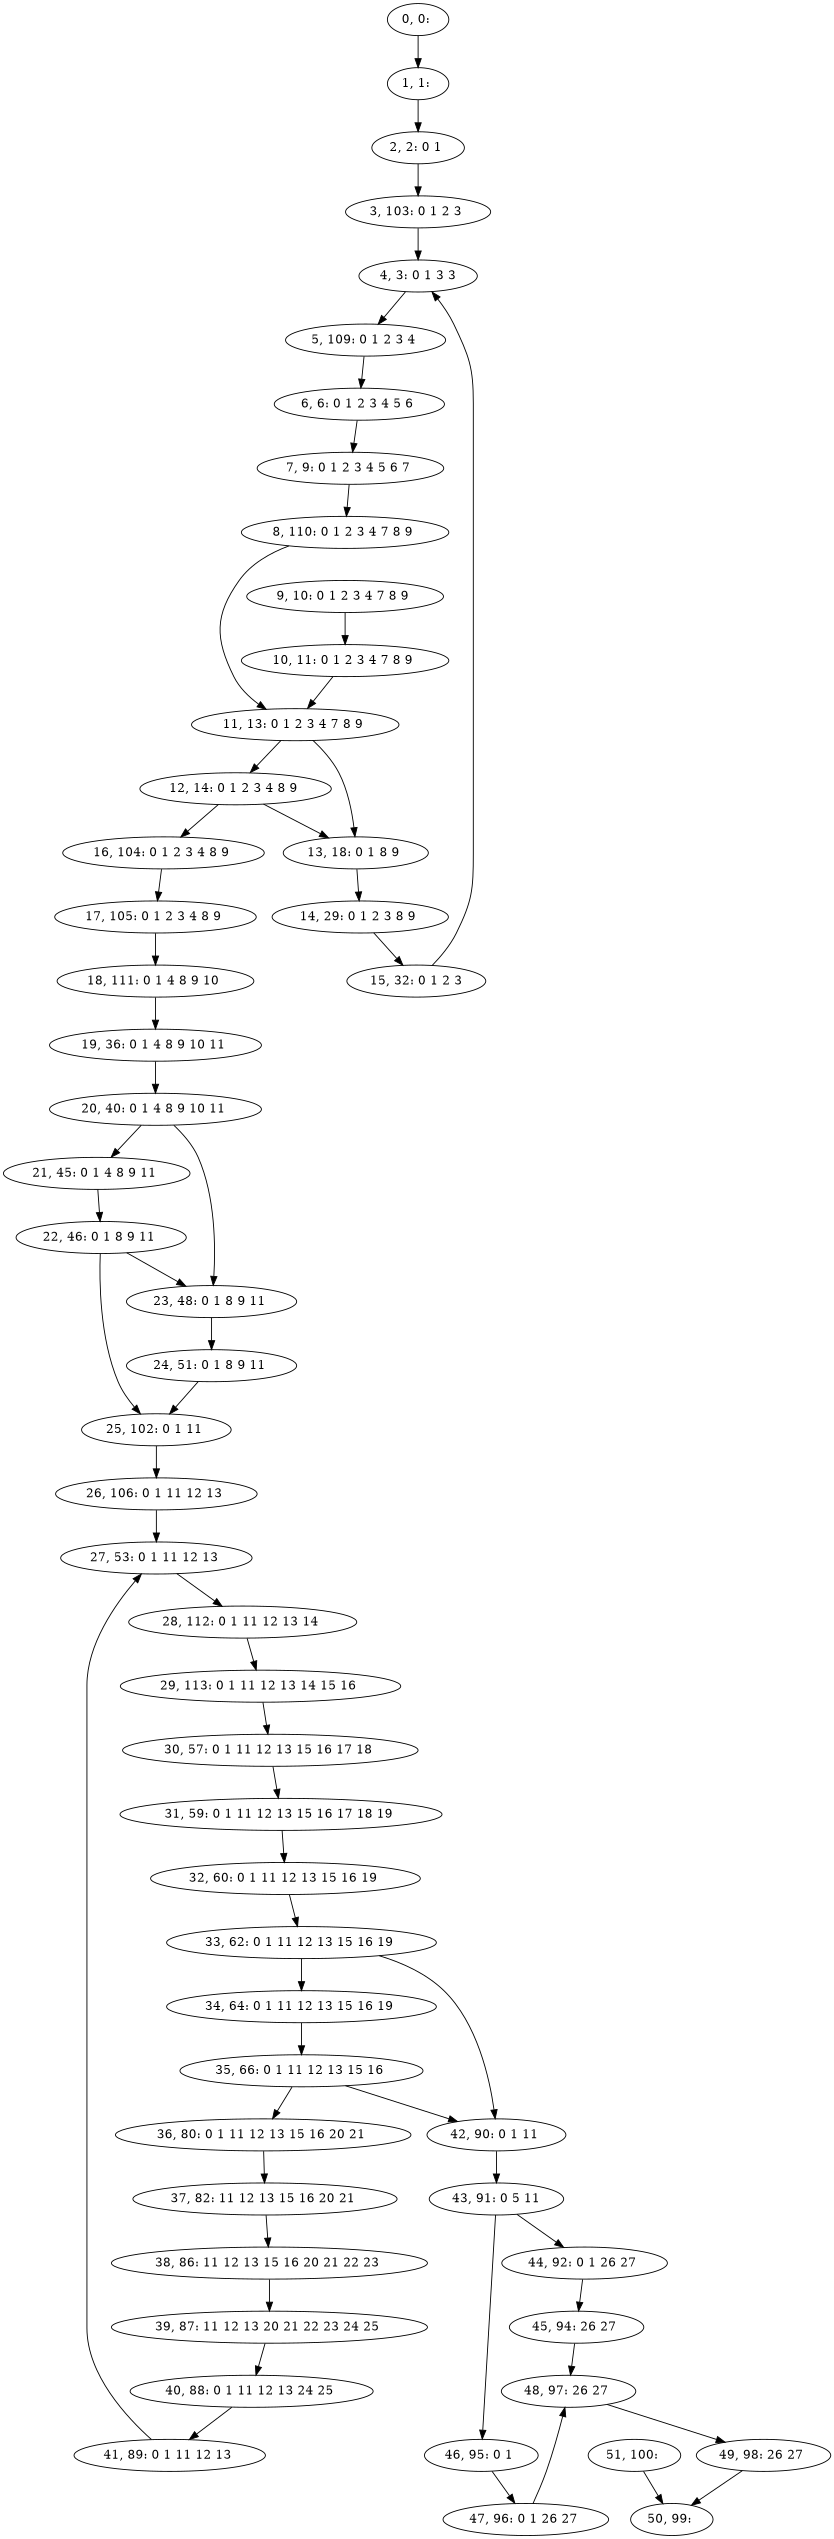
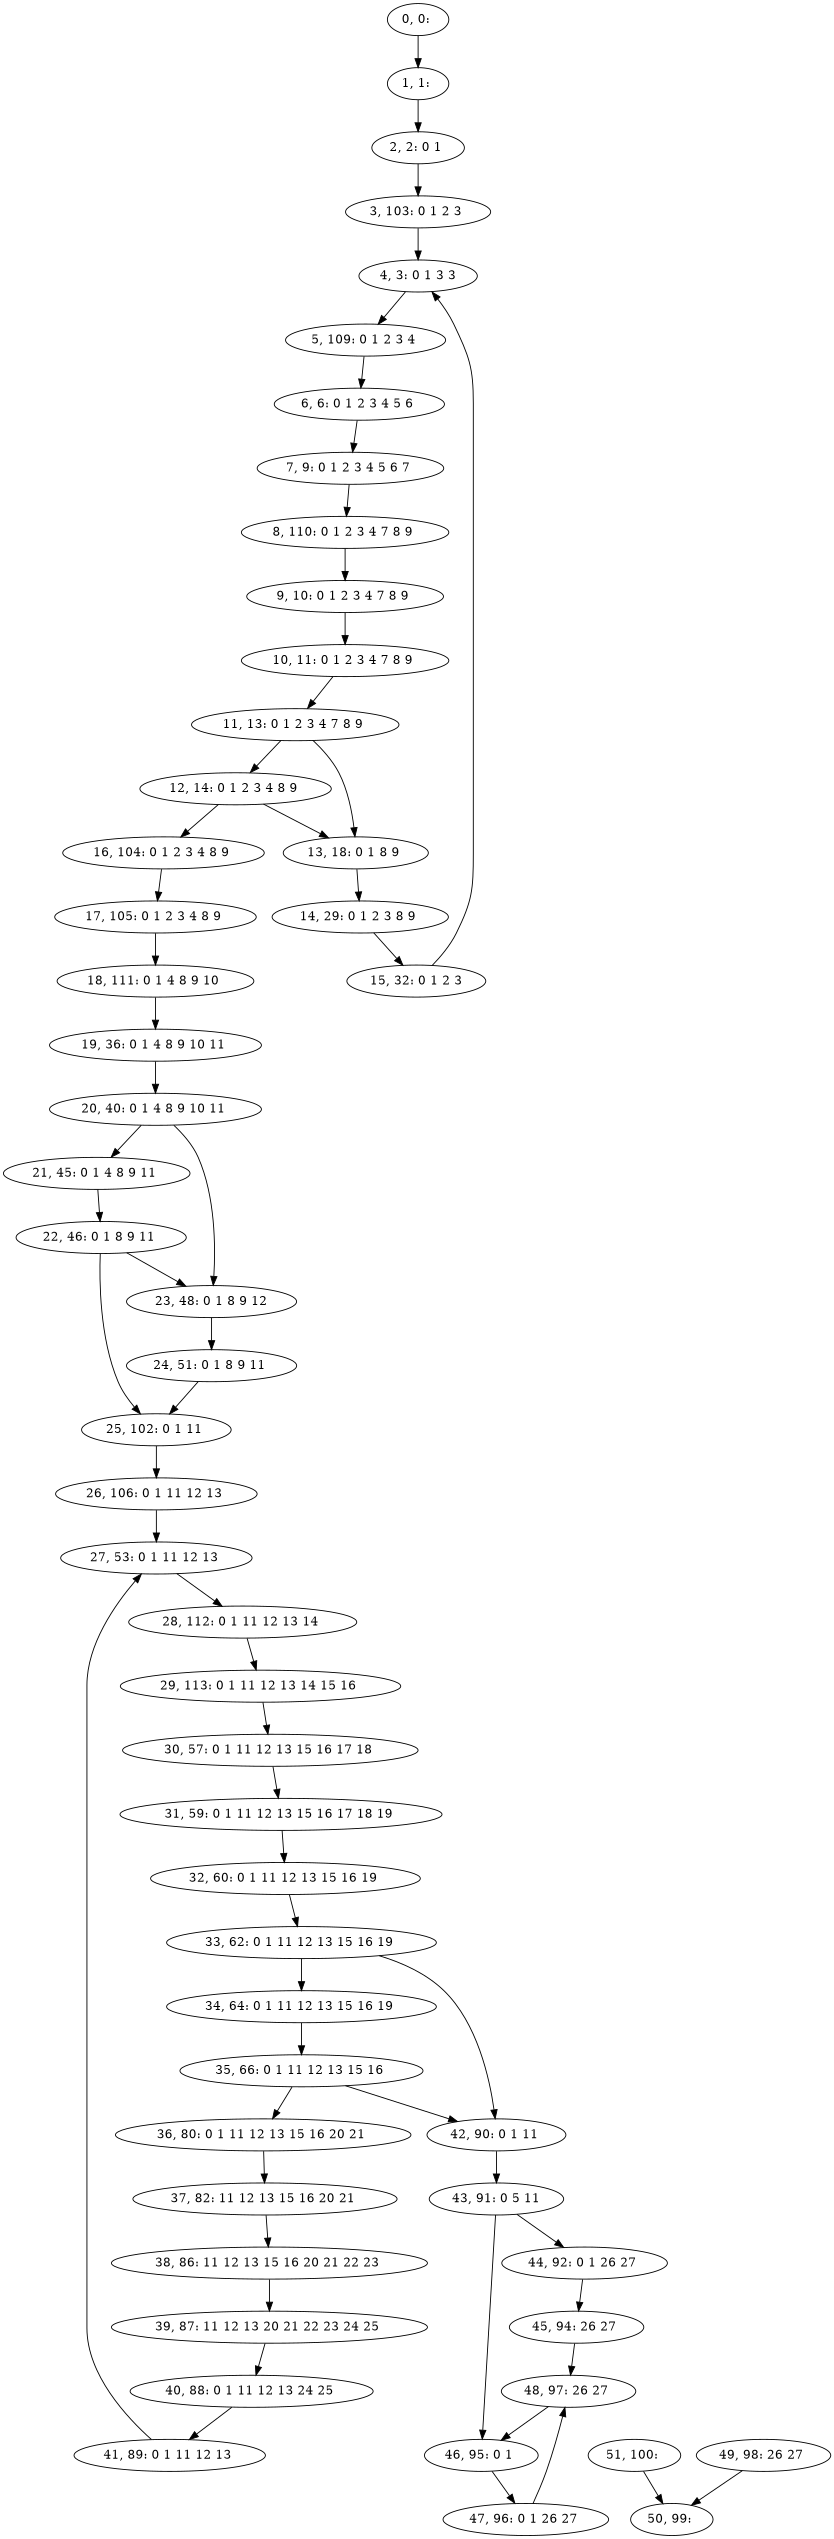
edge "8, 110: 0 1 2 3 4 7 8 9" -> "11, 13: 0 1 2 3 4 7 8 9": now "8, 110: 0 1 2 3 4 7 8 9" -> "9, 10: 0 1 2 3 4 7 8 9"
node "23, 48: 0 1 8 9 11": label "23, 48: 0 1 8 9 11" -> "23, 48: 0 1 8 9 12"
edge "48, 97: 26 27" -> "49, 98: 26 27": now "48, 97: 26 27" -> "46, 95: 0 1"
